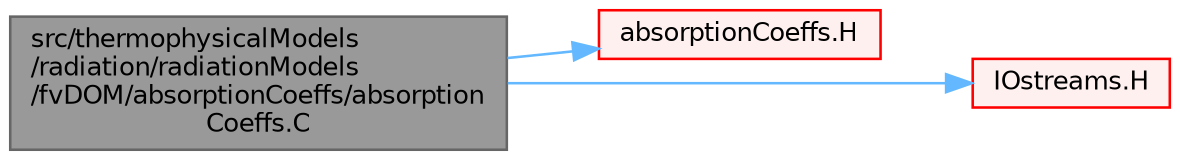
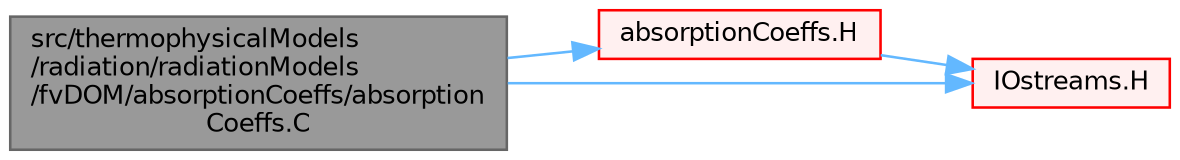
edge "absorptionCoeffs.H" -> "IOstreams.H": added
